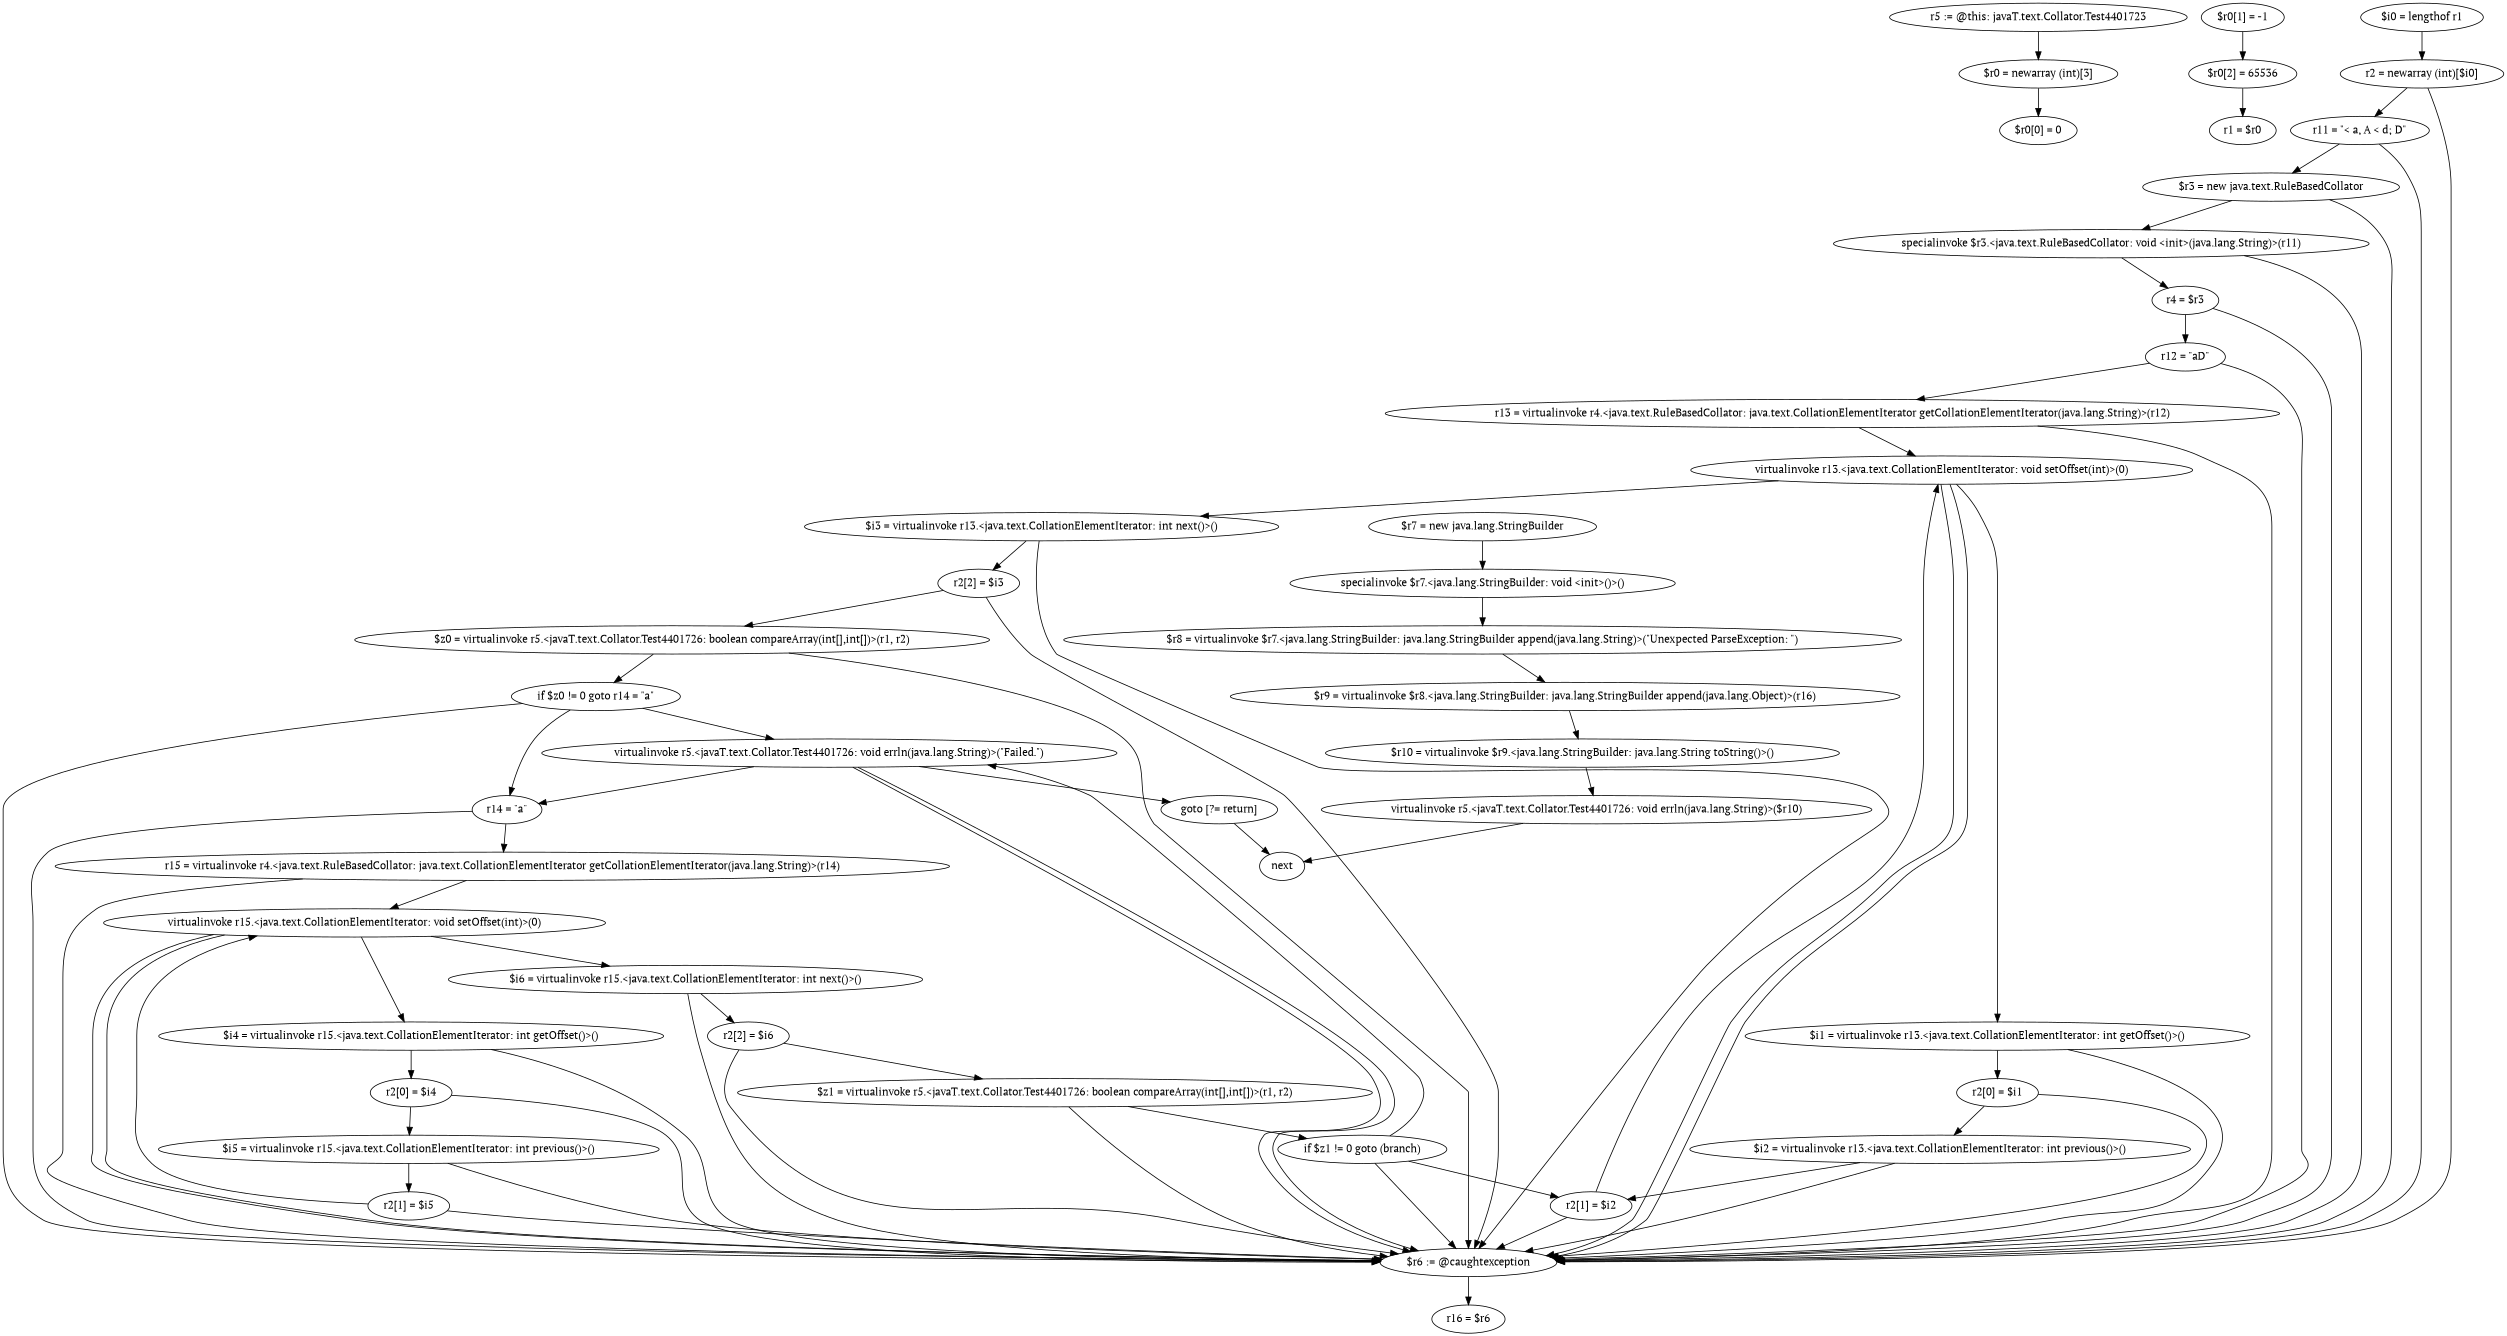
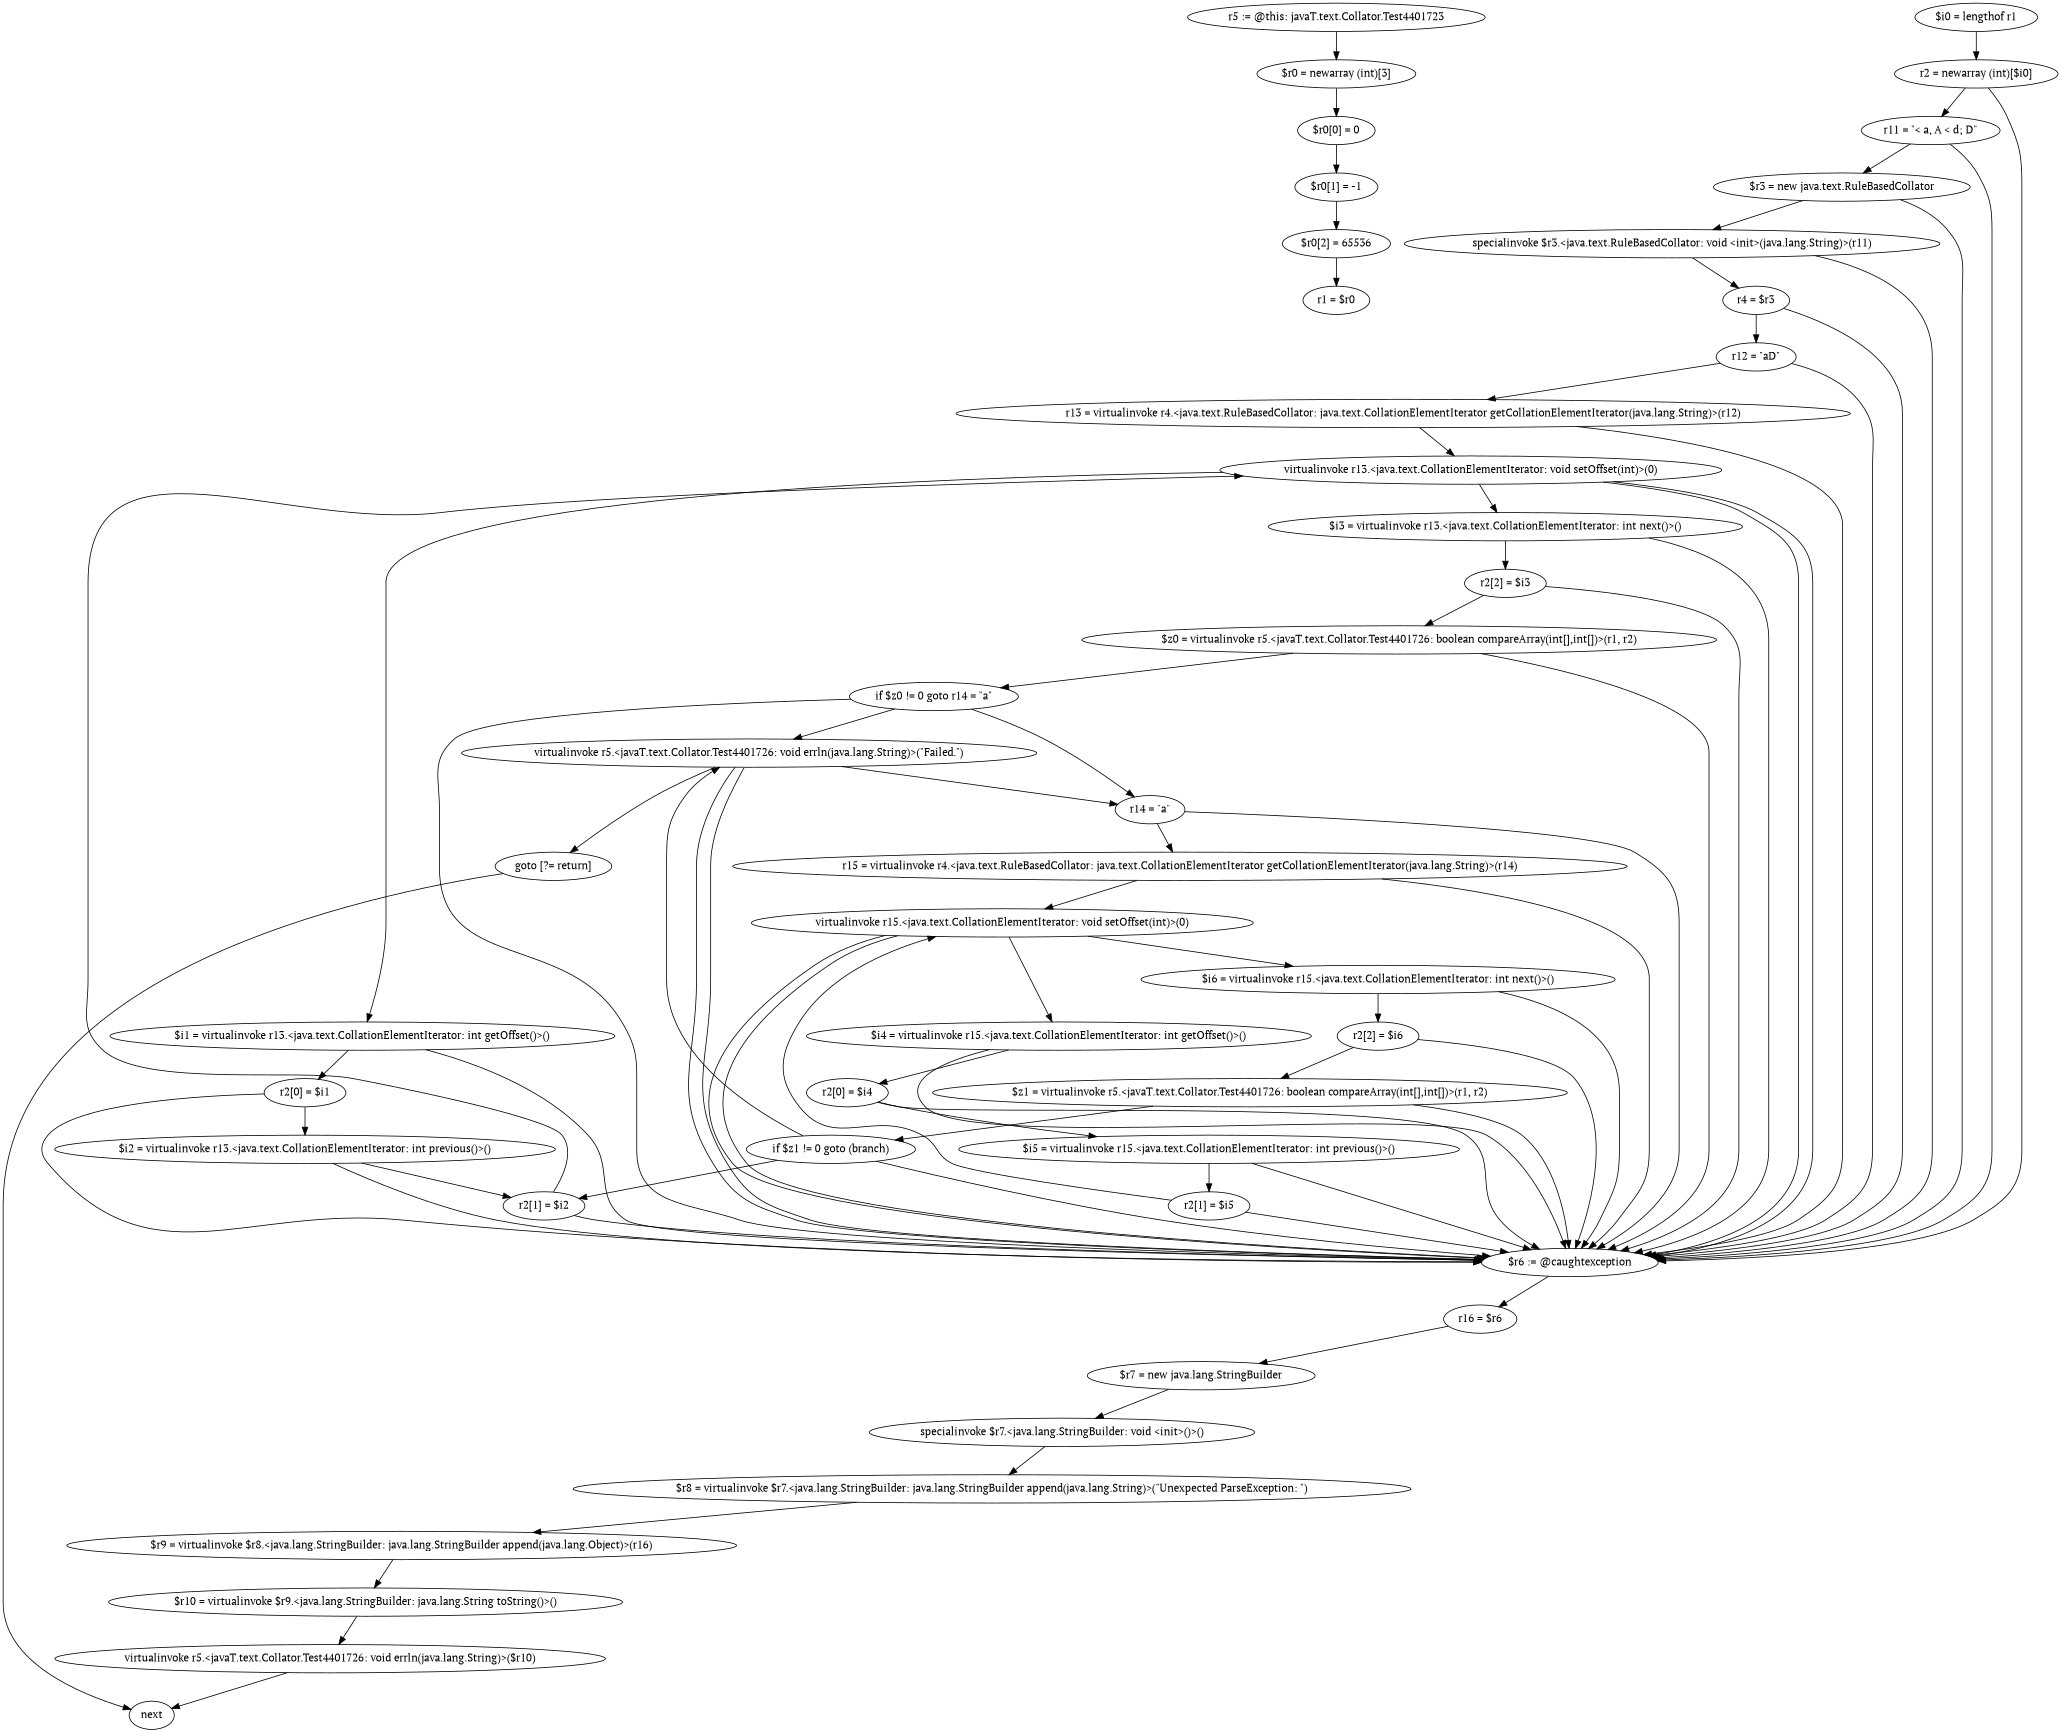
edge "$r0[0] = 0" -> "$r0[1] = -1": added
edge "r16 = $r6" -> "$r7 = new java.lang.StringBuilder": added
